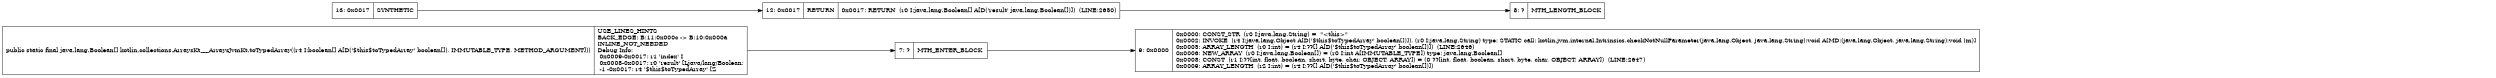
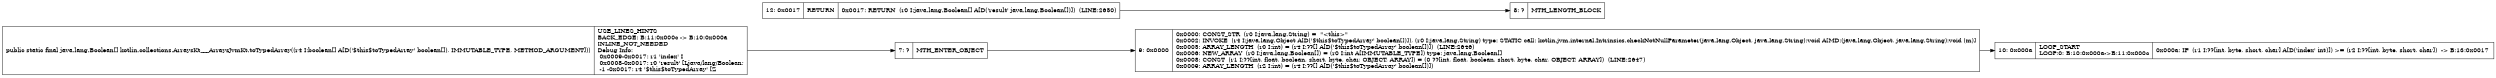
node "13: 0x0017": removed
node "7: ?": text "MTH_ENTER_BLOCK" -> "MTH_ENTER_OBJECT"
node "10: 0x000a": added
